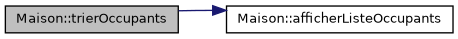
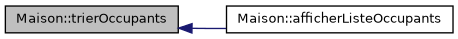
edge "Maison::trierOccupants" -> "Maison::afficherListeOccupants": reversed
